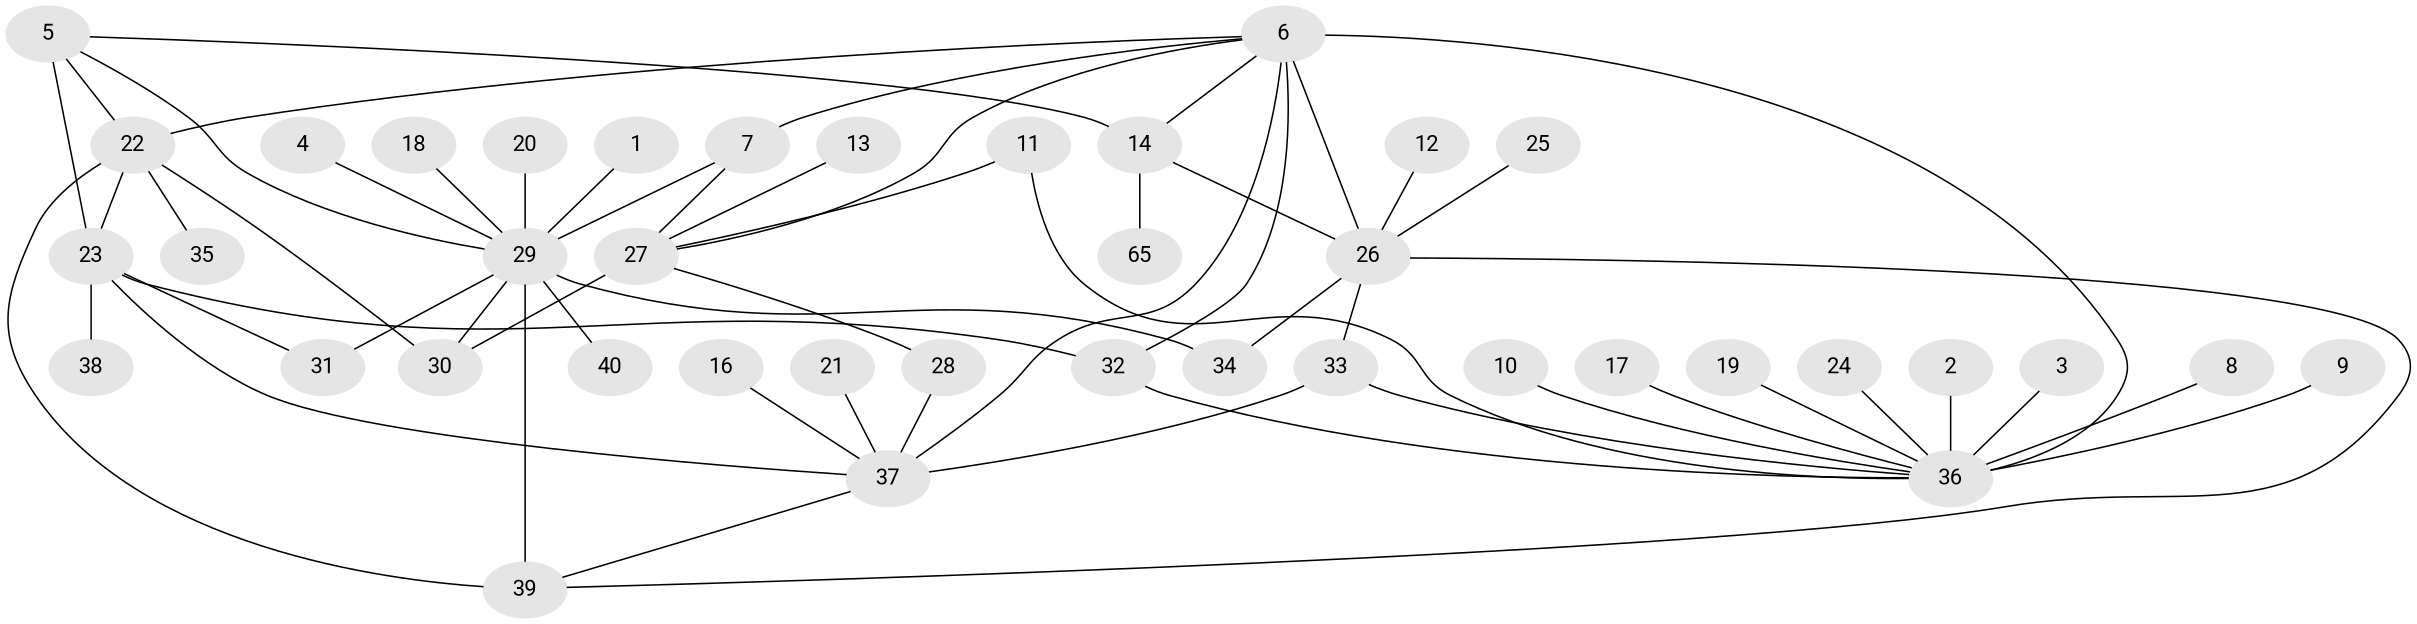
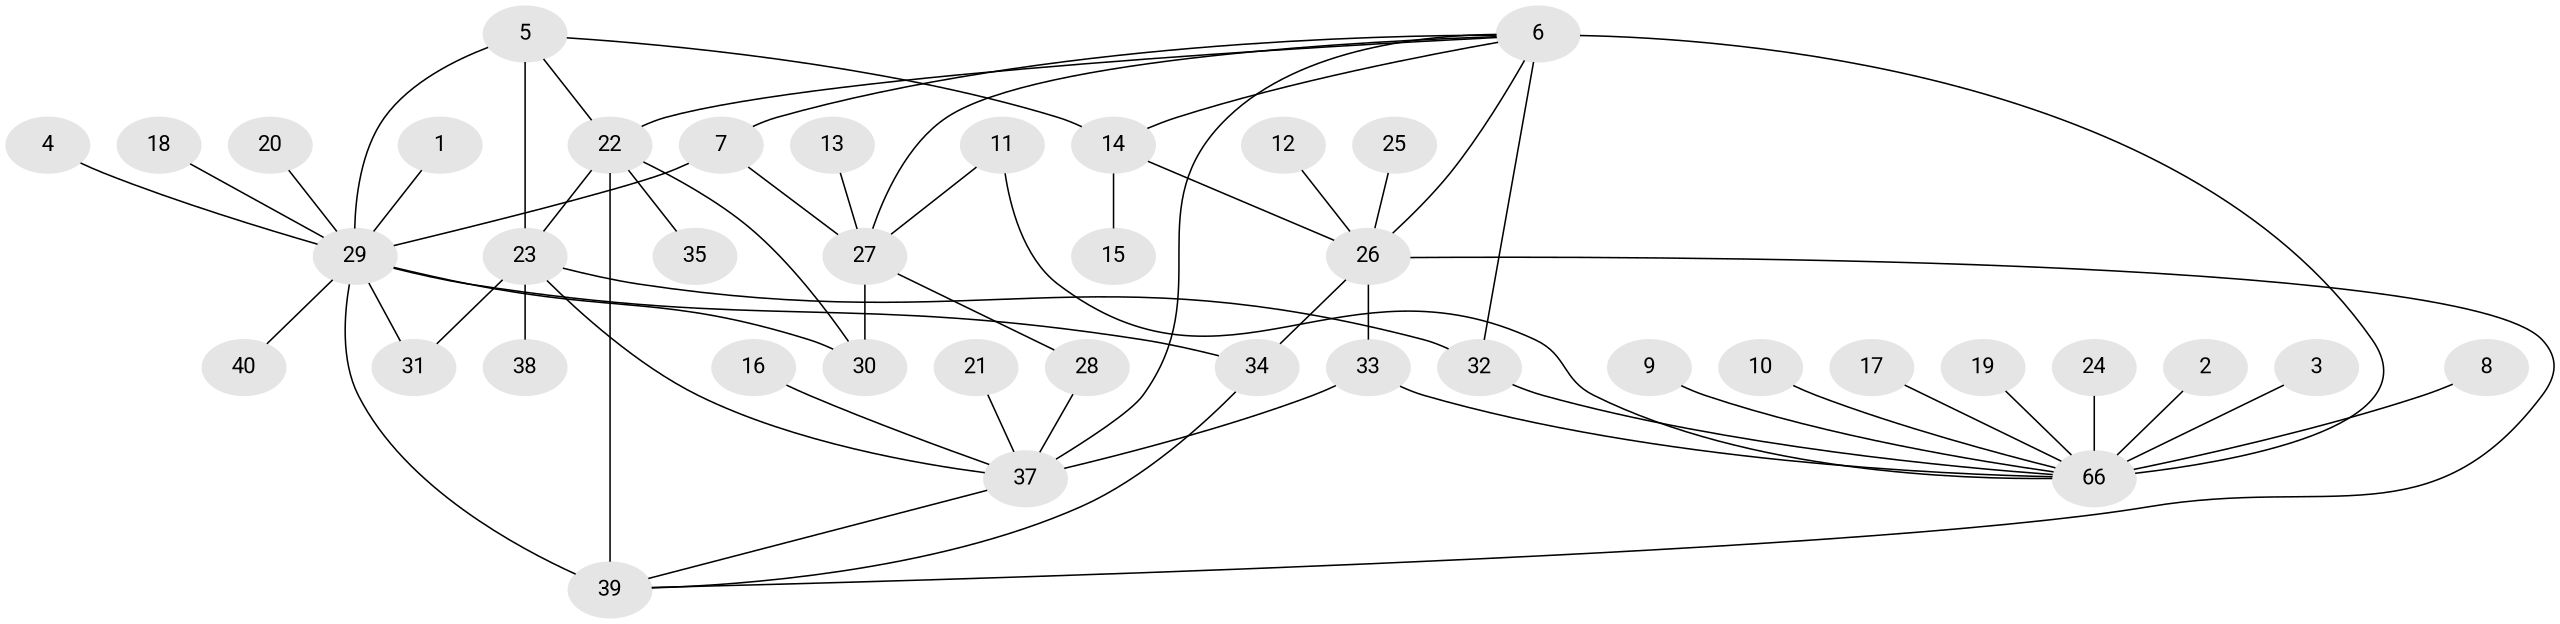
node "65": label "65" -> "15"
node "36": label "36" -> "66"
edge "34" -- "39": added
